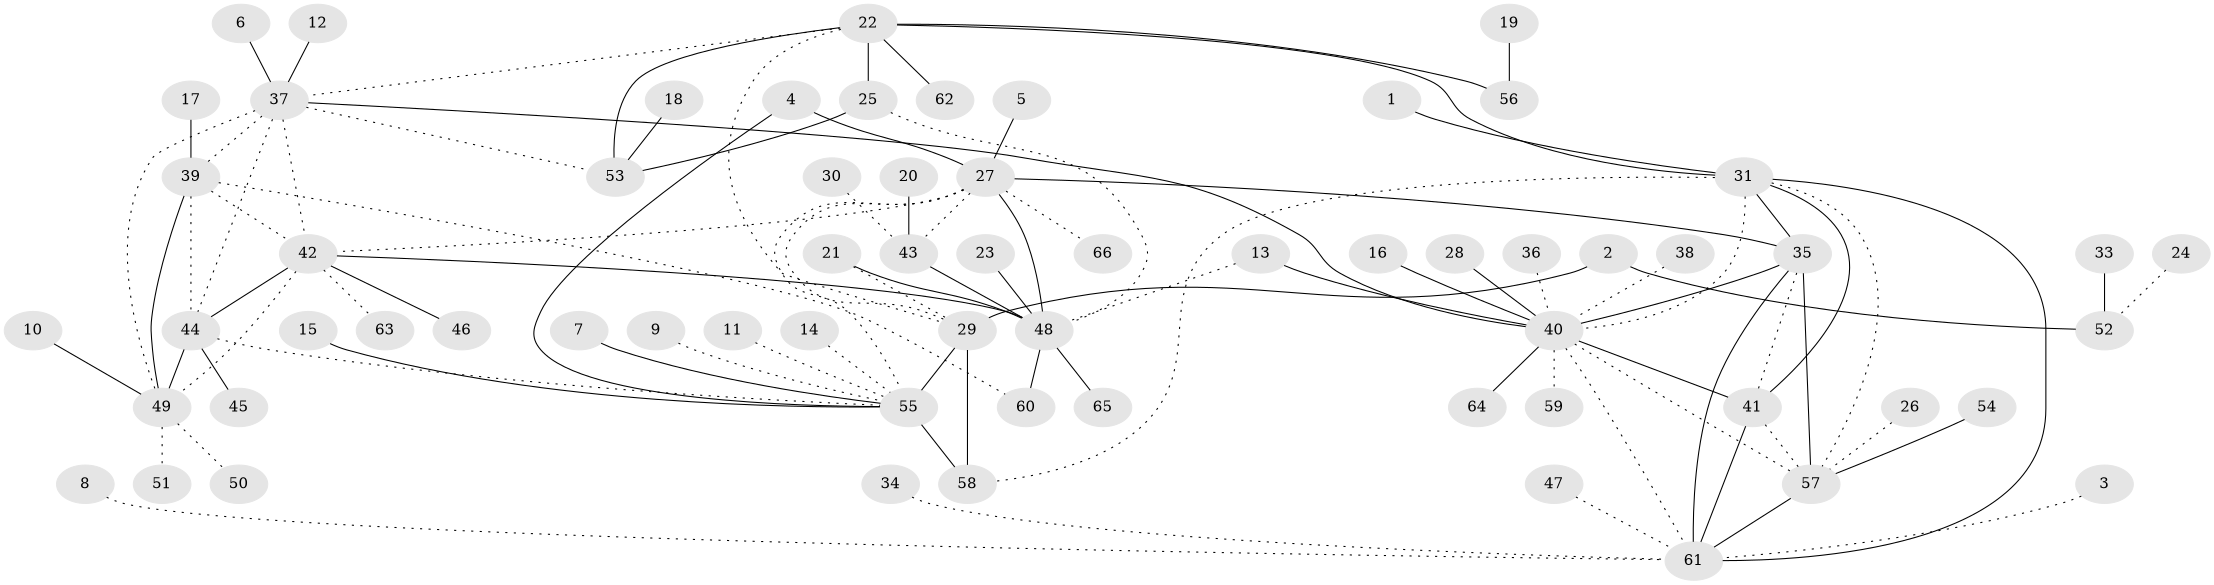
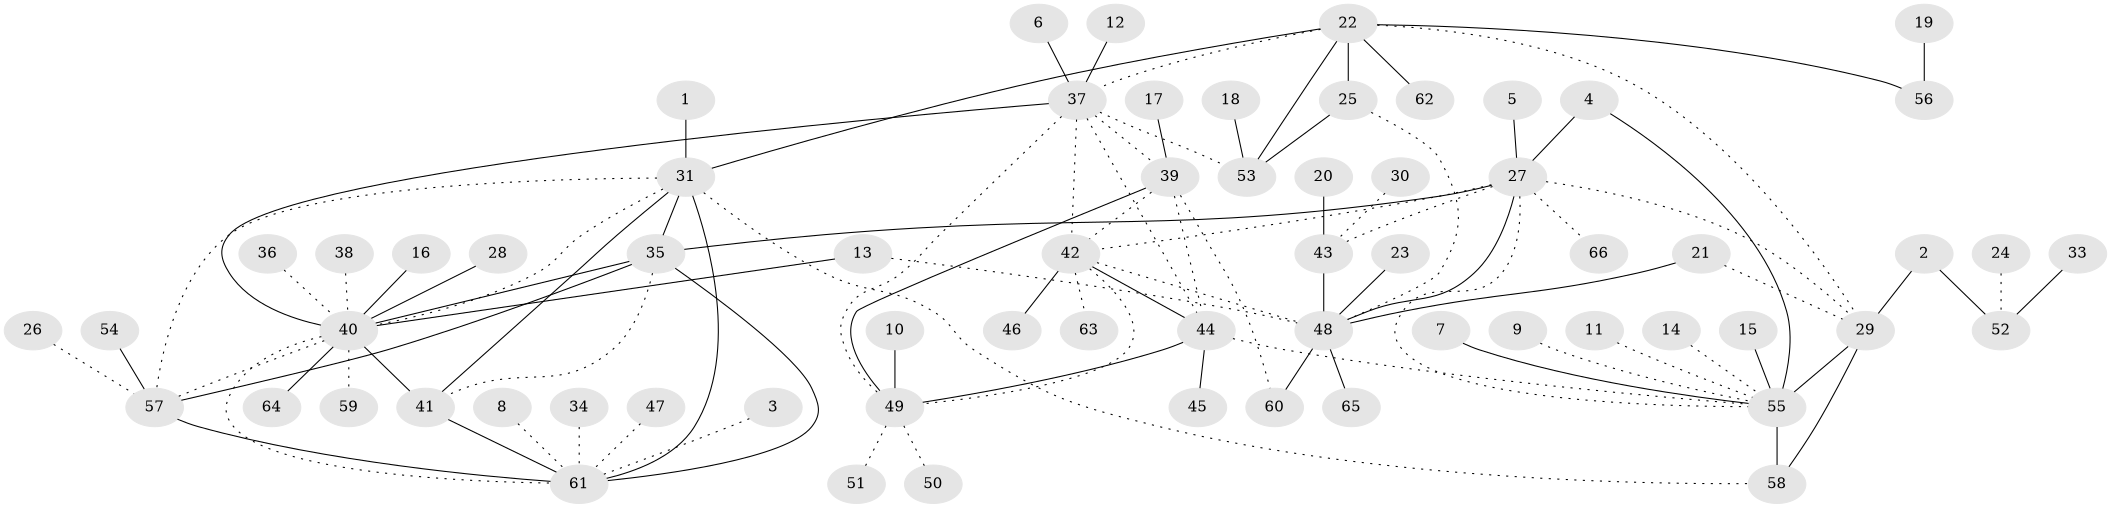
edge "42" -- "48": style solid -> dotted
edge "41" -- "57": removed
